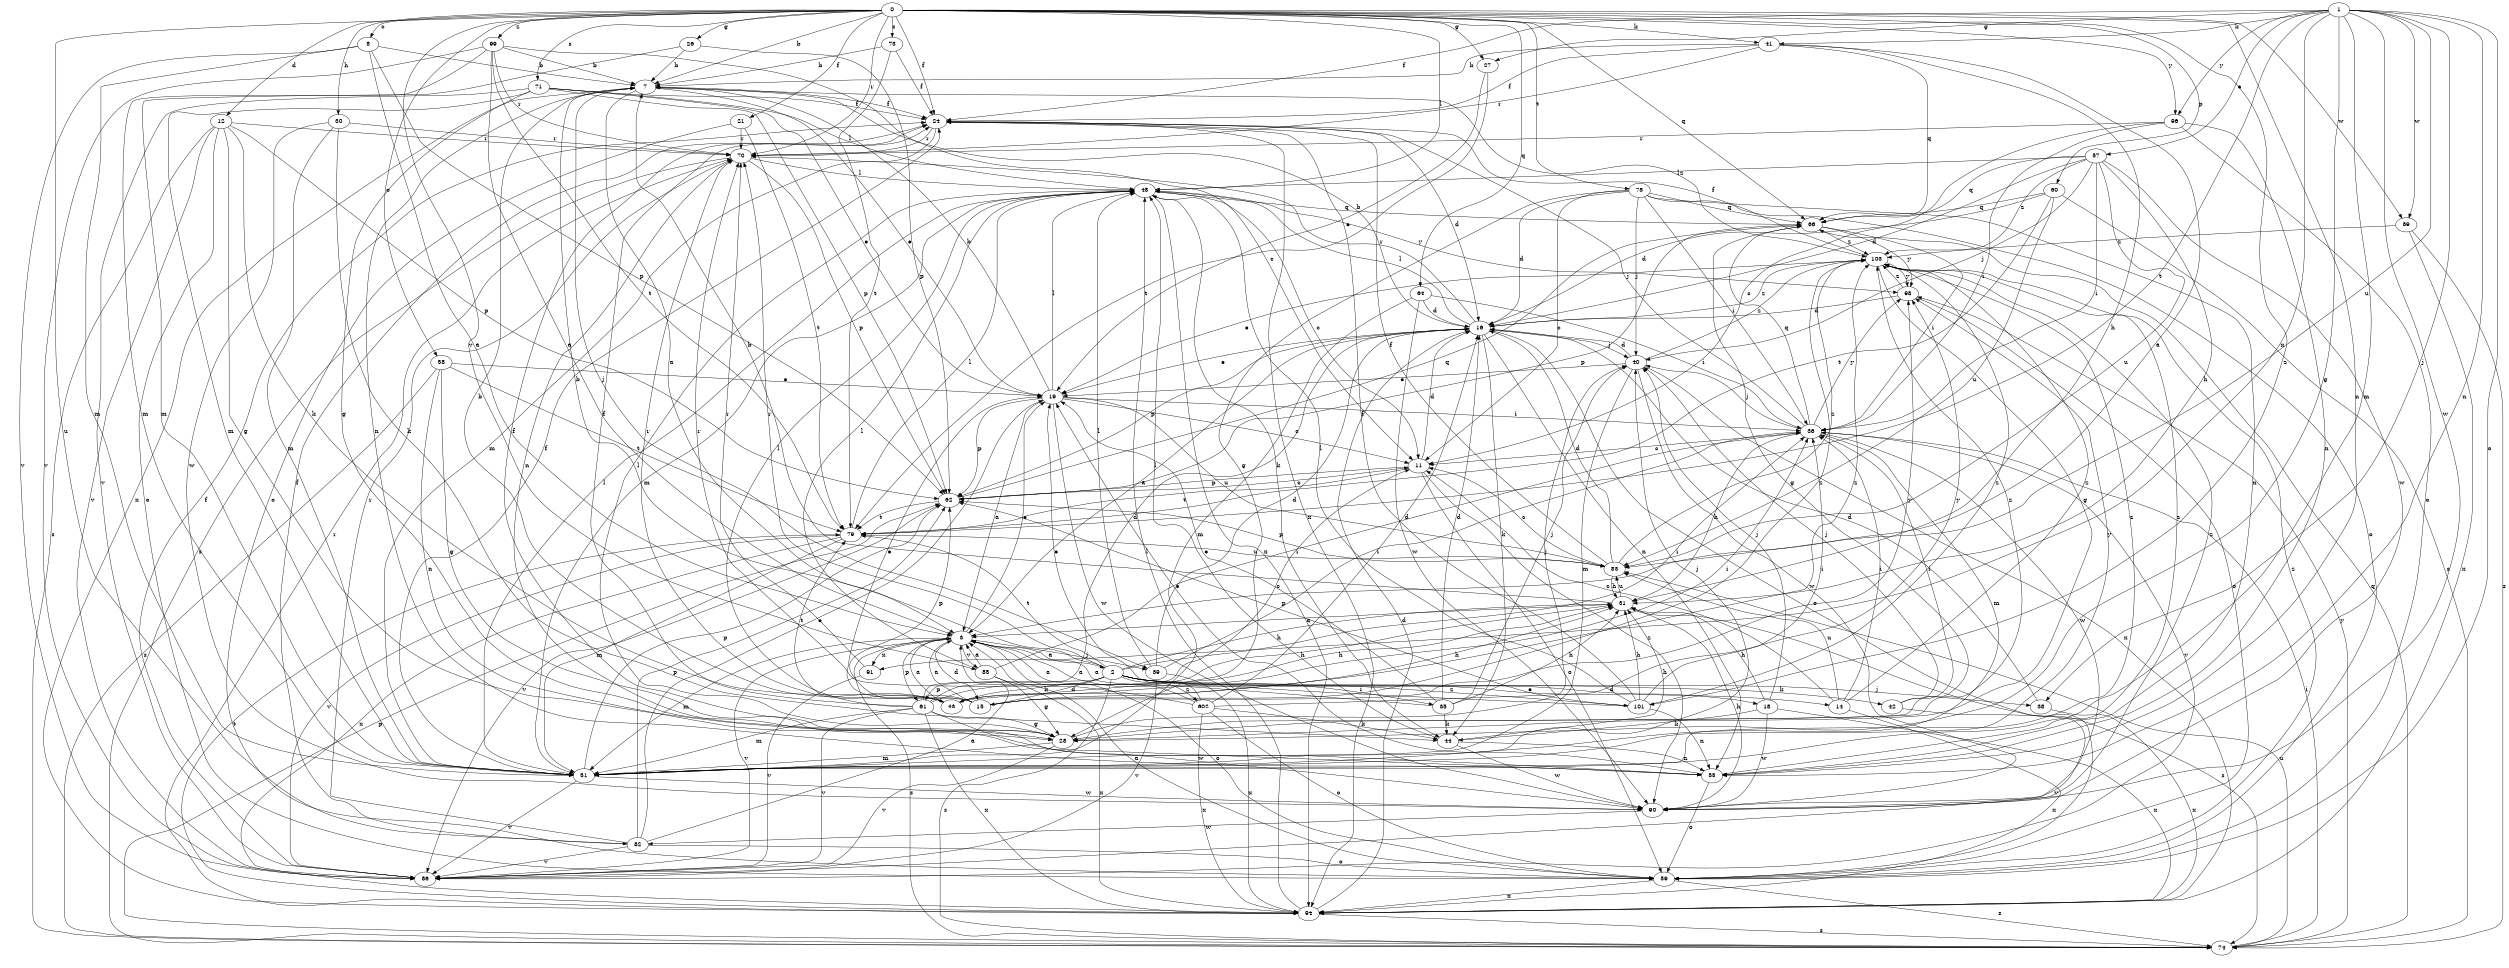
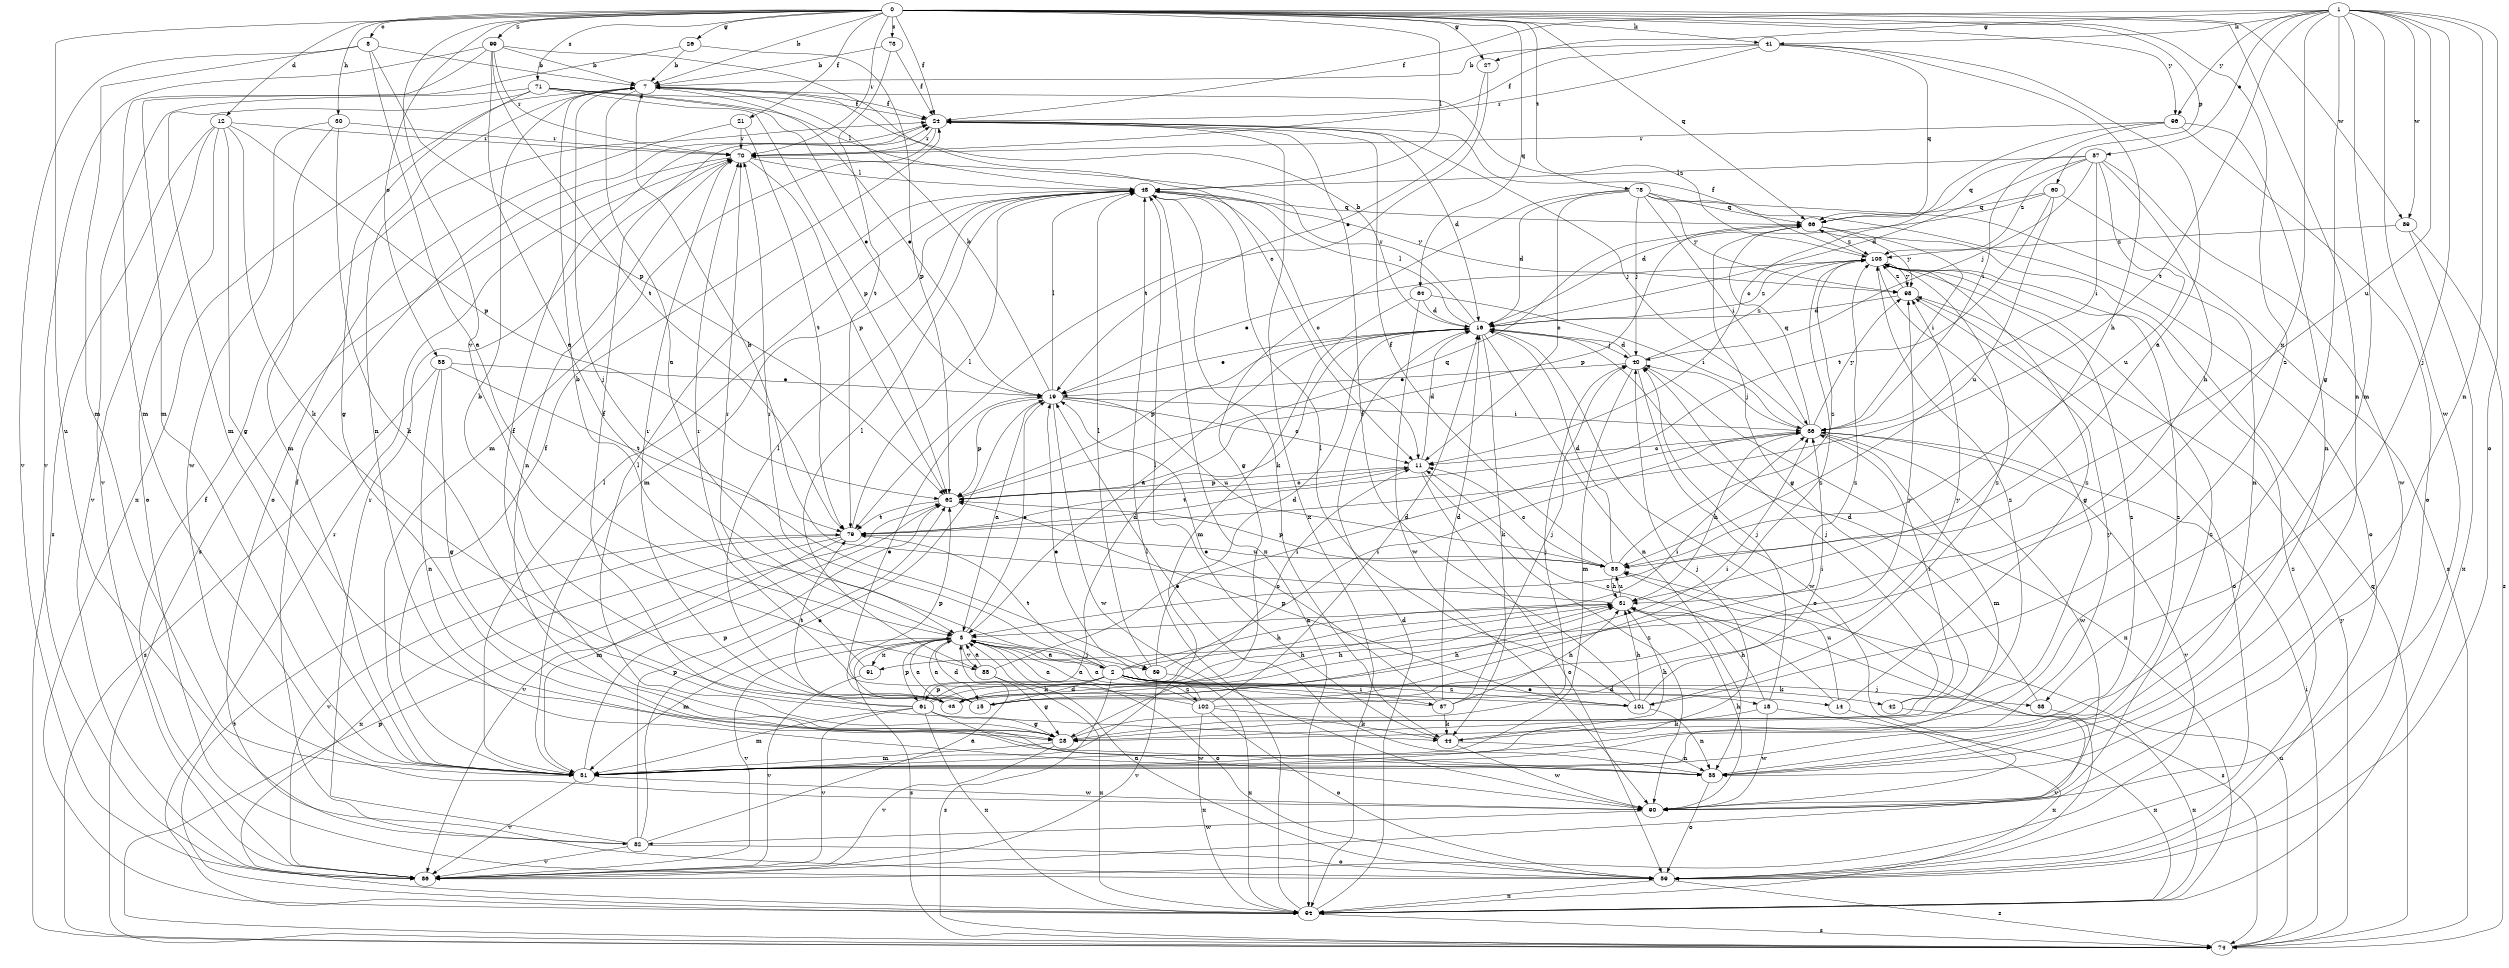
edge "78" -> "98": added, label "y"
edge "14" -> "36": removed, label "i"
node "602": label "602" -> "102"
node "35": label "35" -> "37"
